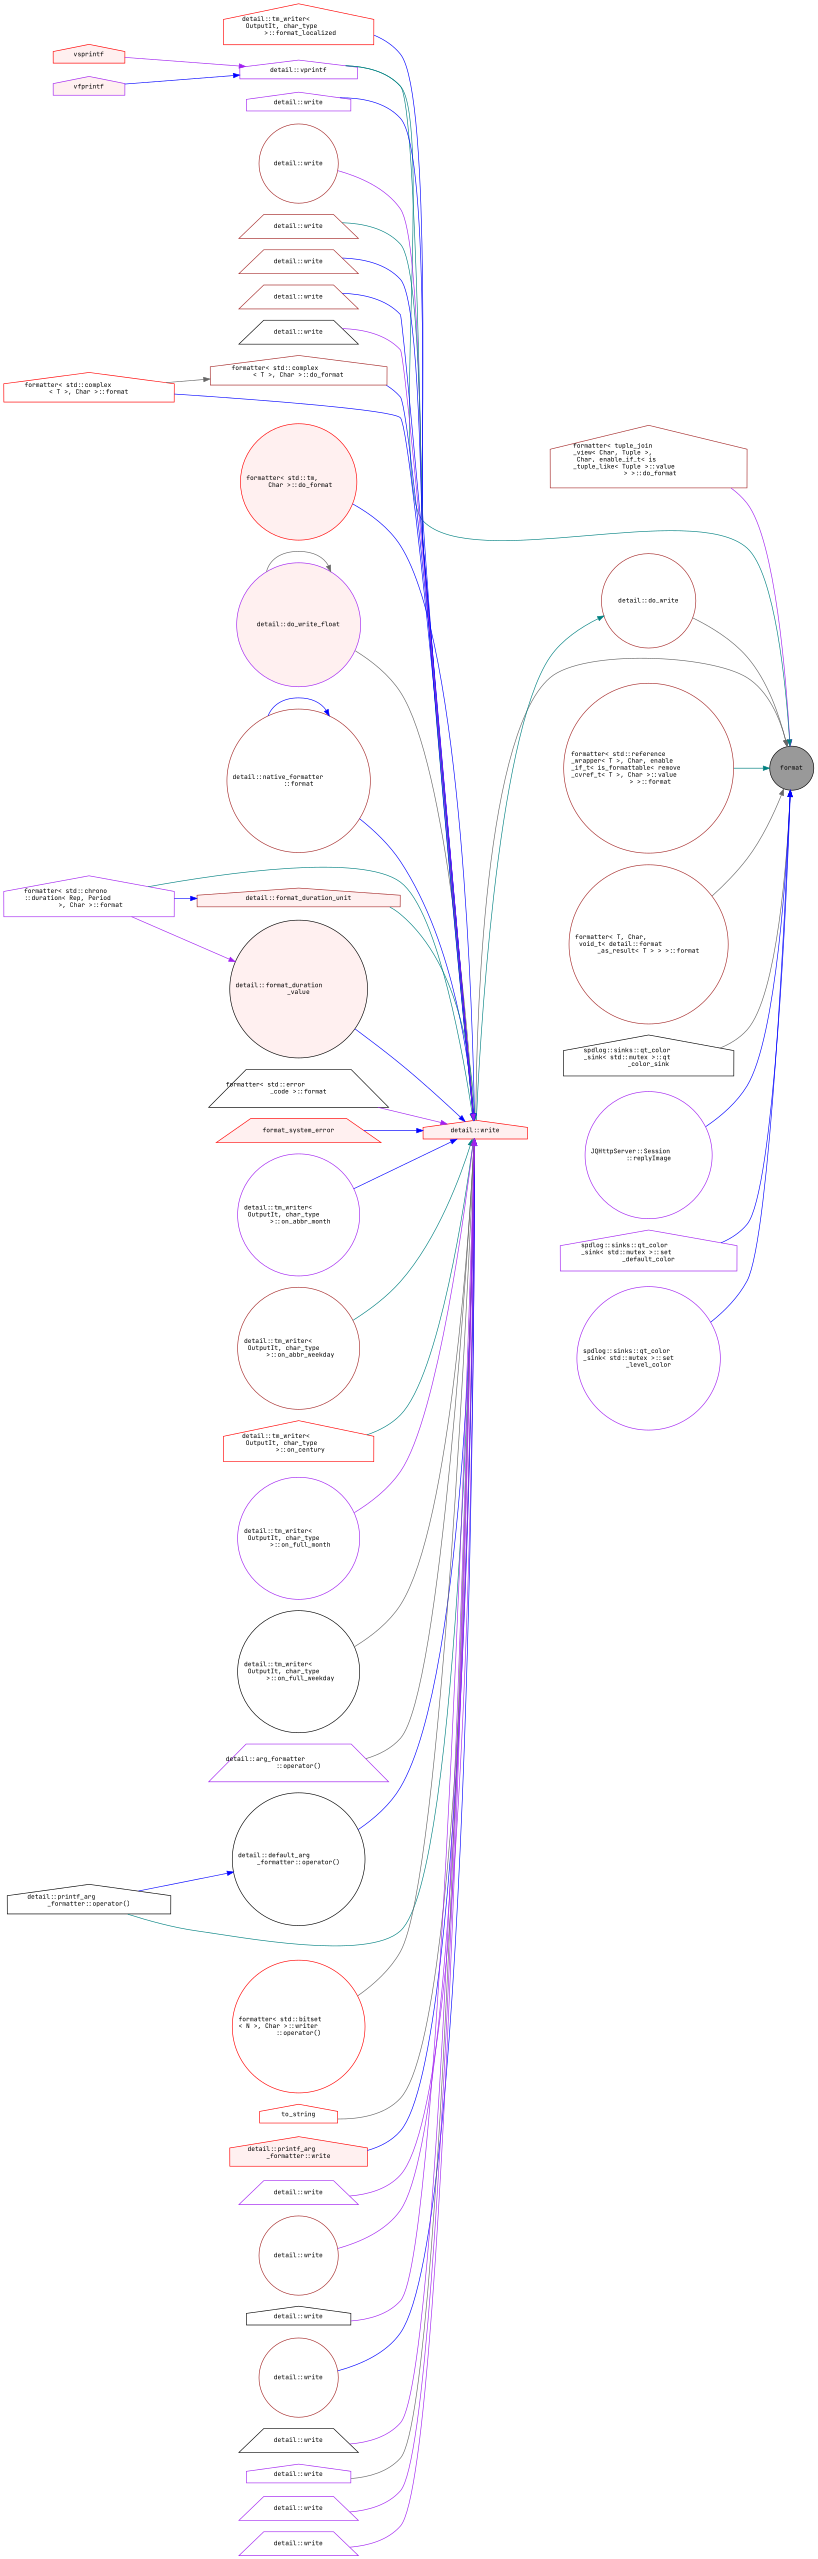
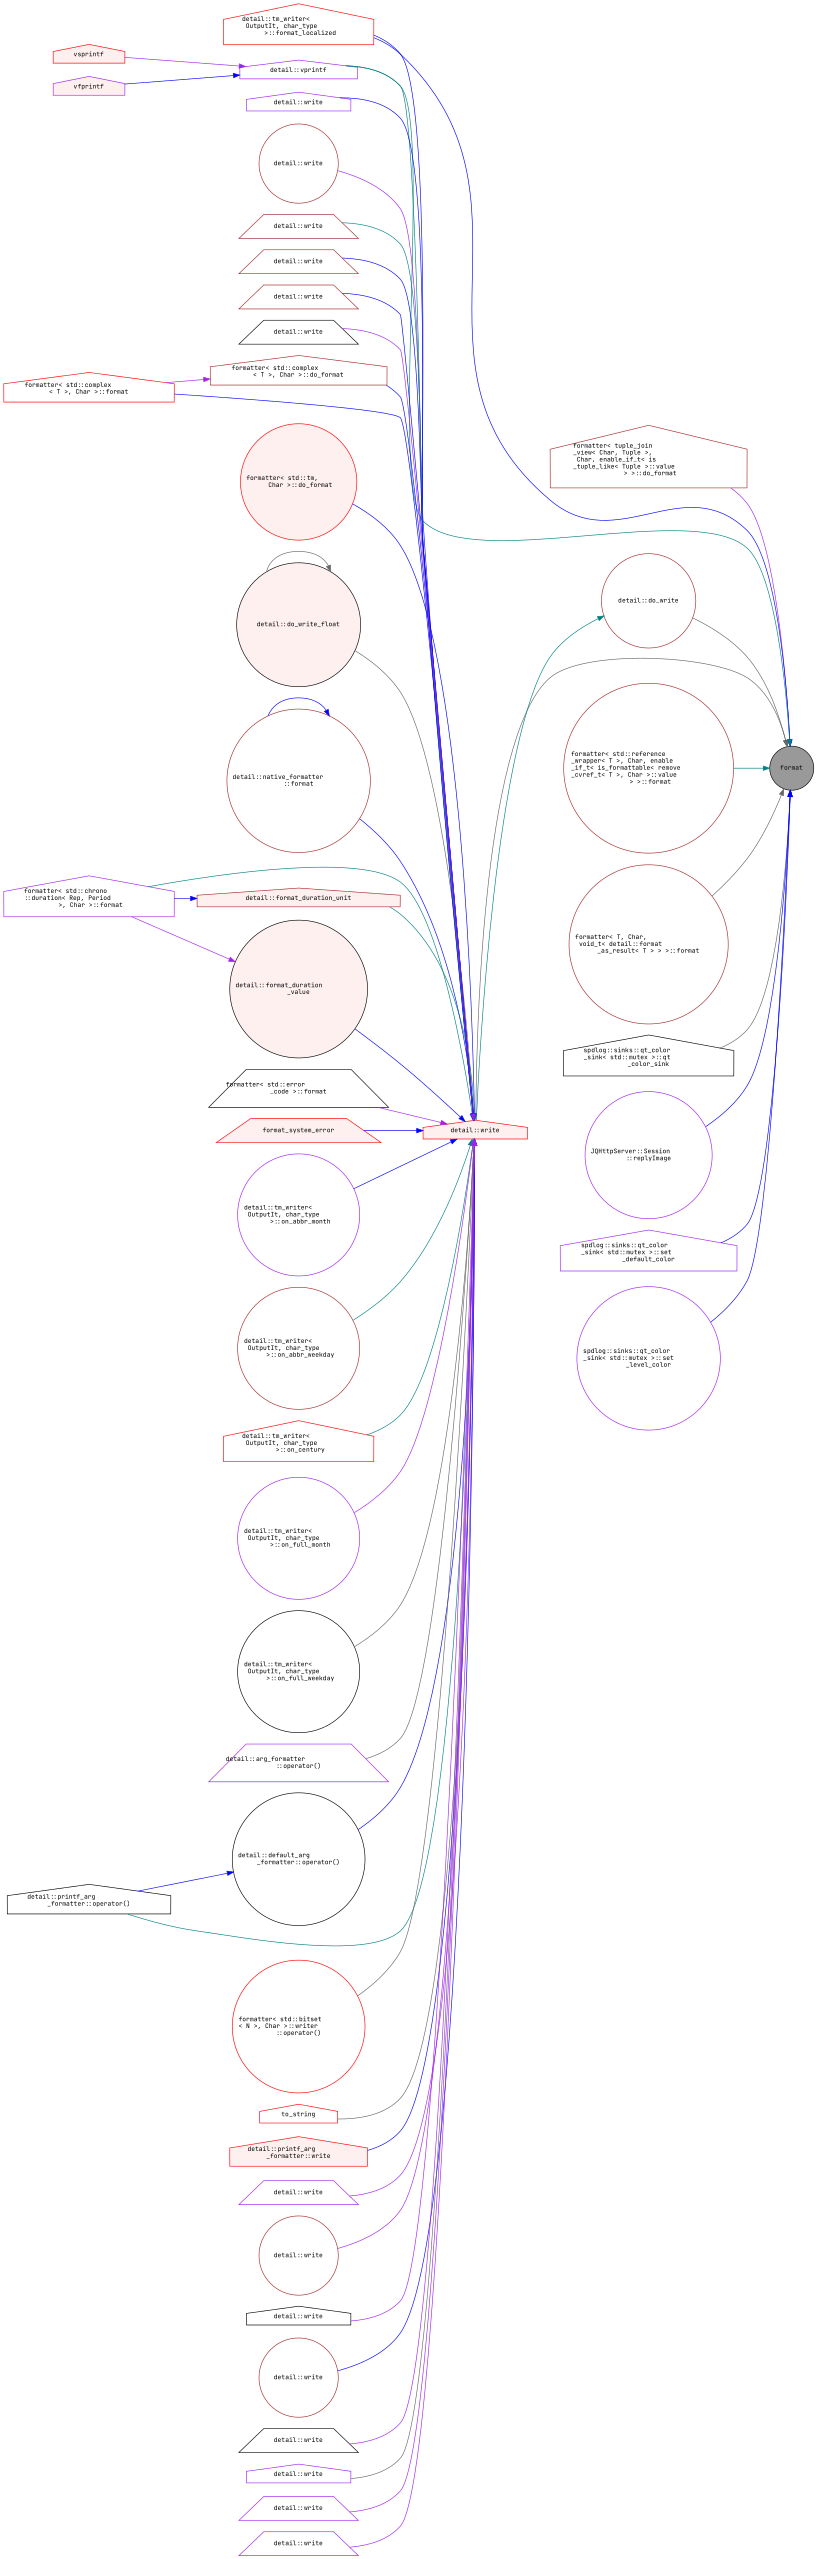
edge "formatter< std::complex < T >, Char >::format" -> "formatter< std::complex < T >, Char >::do_format": color gray40 -> purple
edge "detail::tm_writer< OutputIt, char_type >::format_localized" -> "format": added
node "detail::do_write_float": color purple -> black
